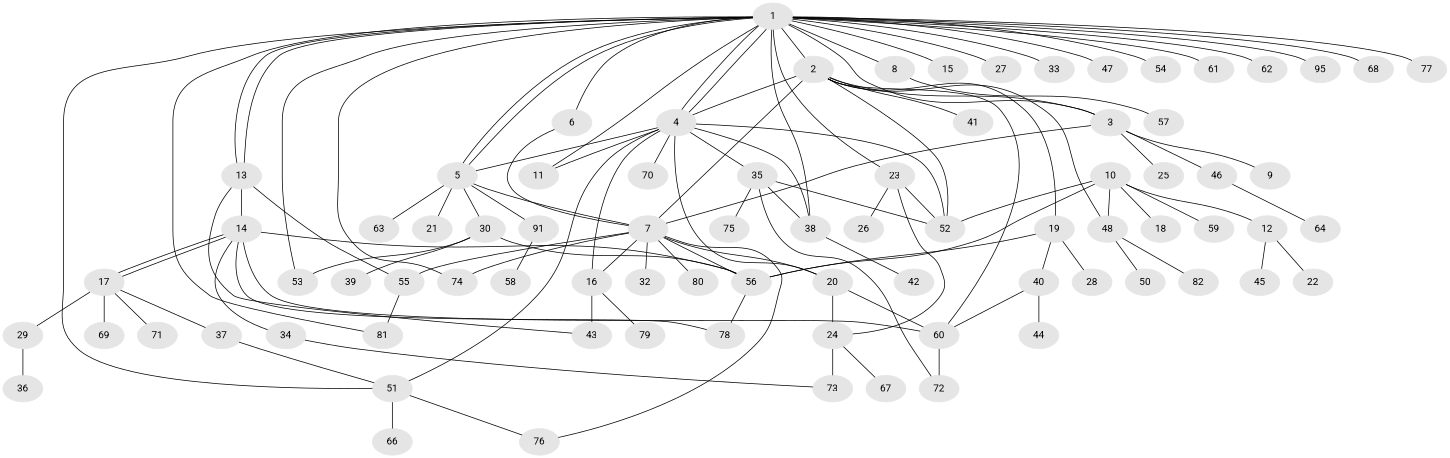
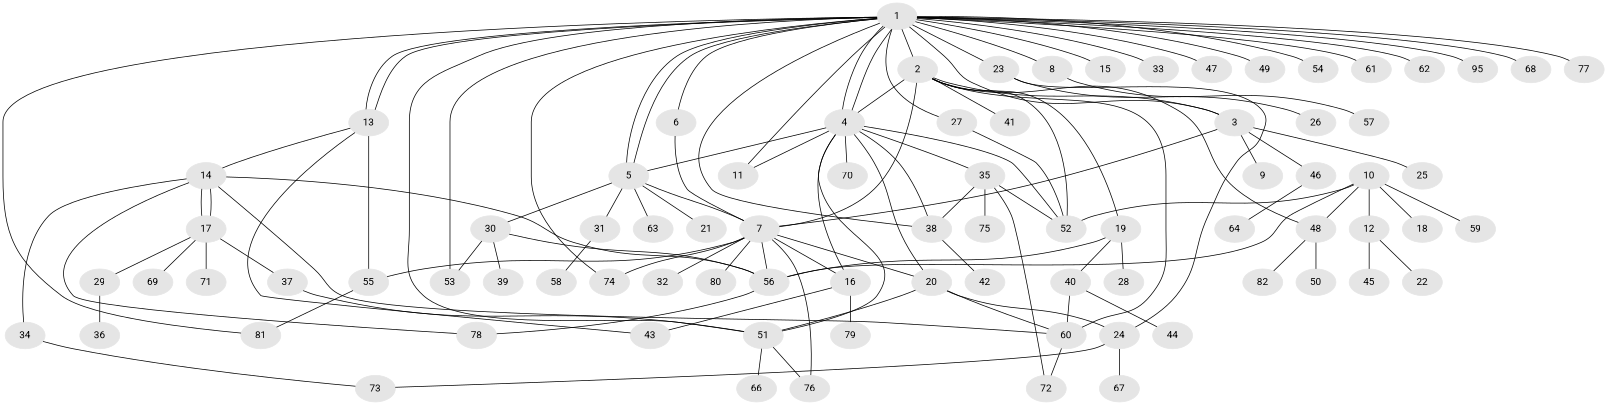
node "49": added
edge "23" -- "52": now "27" -- "52"
node "91": label "91" -> "31"
edge "20" -- "51": added
